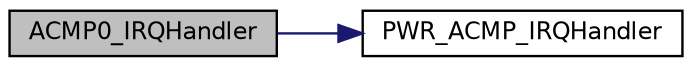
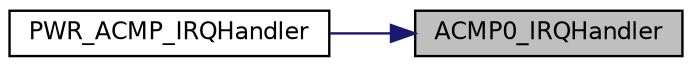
edge "ACMP0_IRQHandler" -> "PWR_ACMP_IRQHandler": reversed
